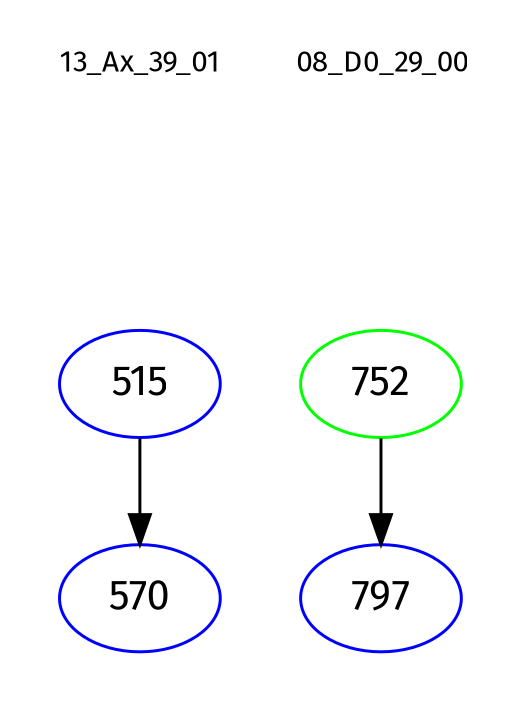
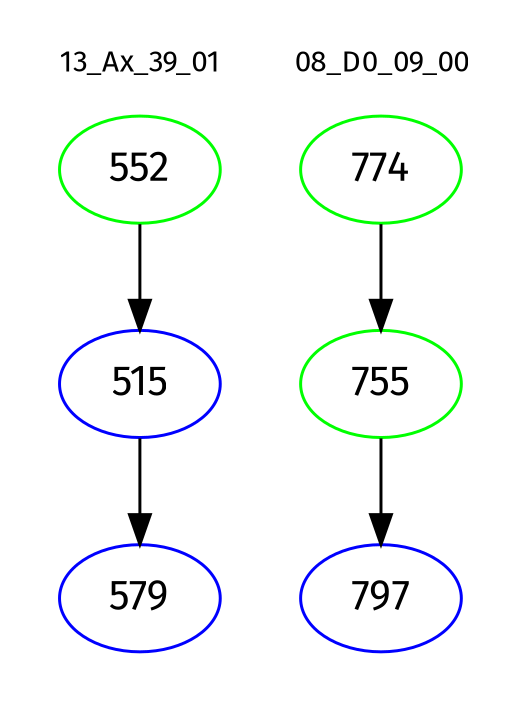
cluster "08_D0_29_00": label "08_D0_29_00" -> "08_D0_09_00"
node "552": added
node "774": added
node "752": label "752" -> "755"
node "570": label "570" -> "579"
